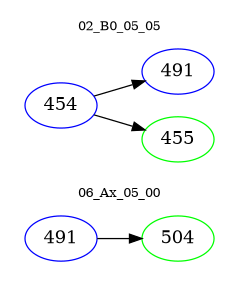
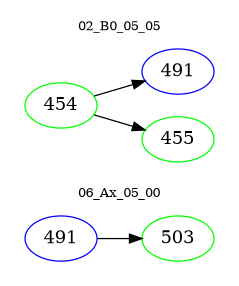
node "454": color blue -> green
node "504": label "504" -> "503"
